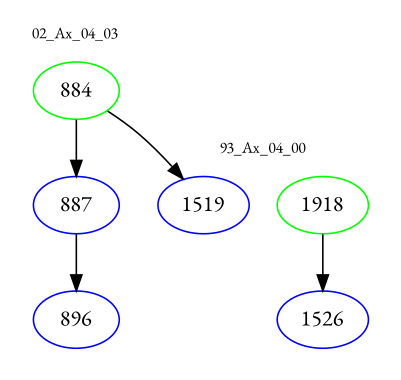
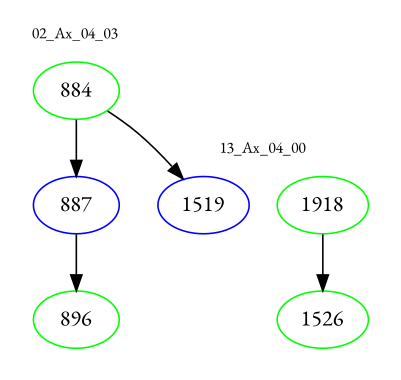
cluster "93_Ax_04_00": label "93_Ax_04_00" -> "13_Ax_04_00"
node "896": color blue -> green
node "1526": color blue -> green
